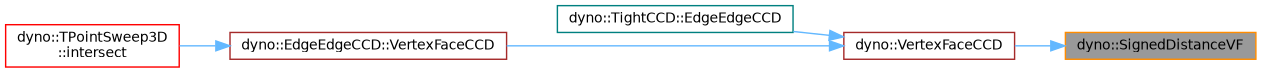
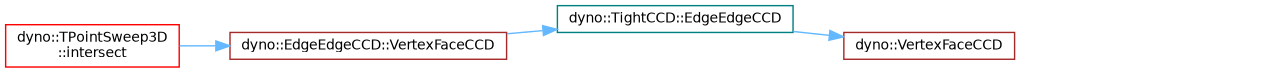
edge "dyno::EdgeEdgeCCD::VertexFaceCCD" -> "dyno::VertexFaceCCD": now "dyno::EdgeEdgeCCD::VertexFaceCCD" -> "dyno::TightCCD::EdgeEdgeCCD"
node "dyno::SignedDistanceVF": removed
